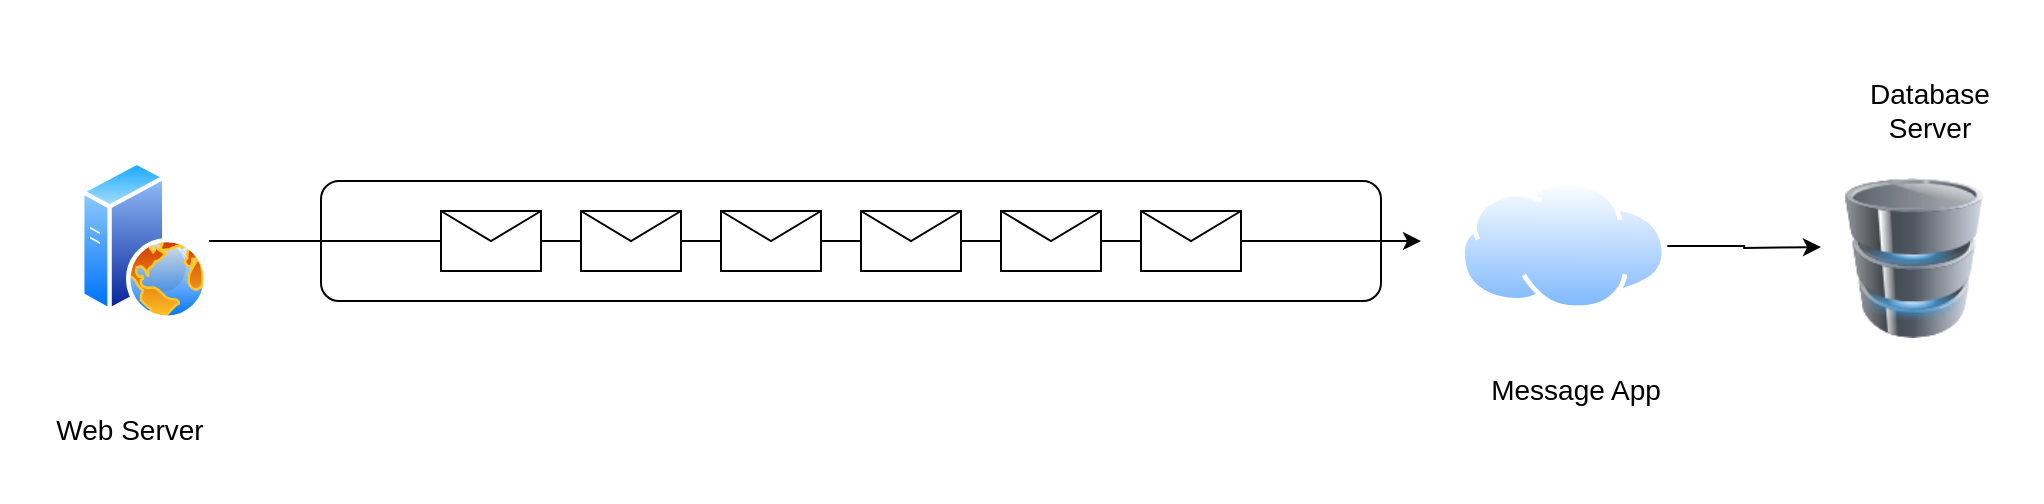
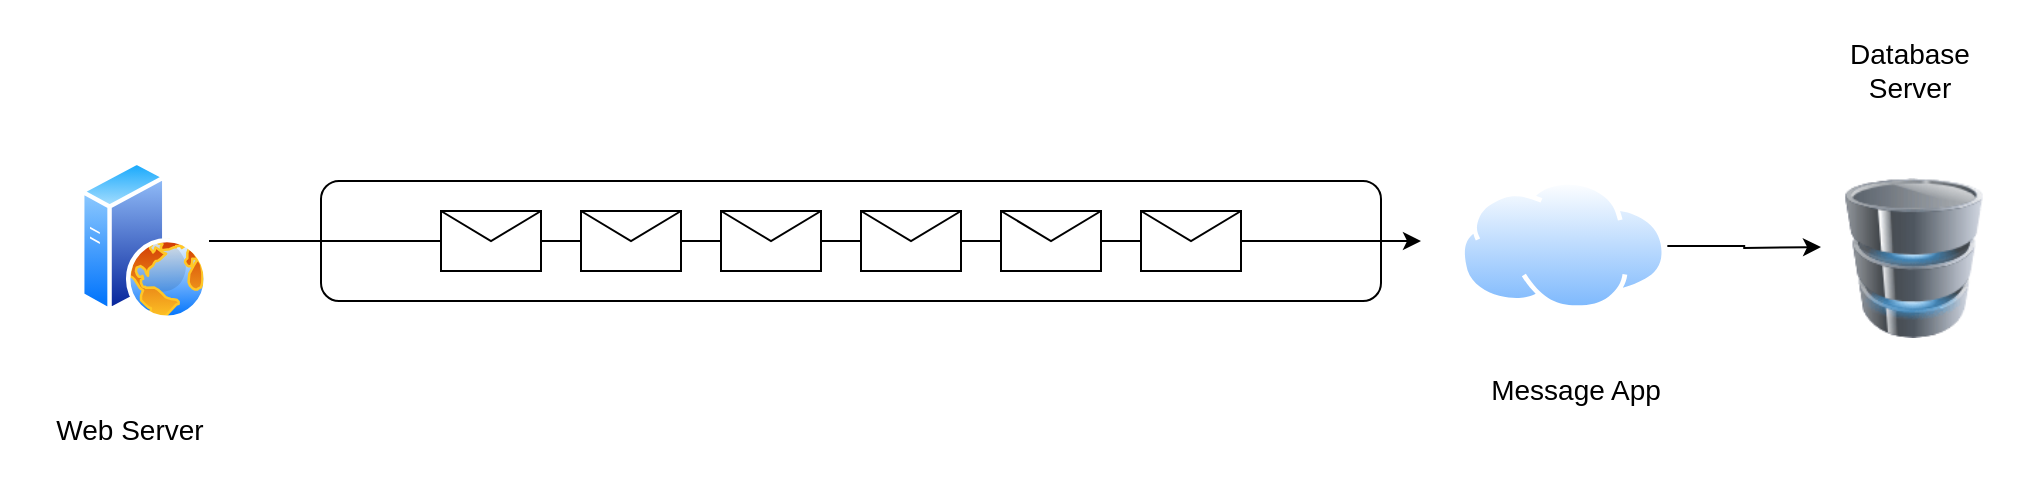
node "Database Server": moved (1931, 111) -> (1911, 71)
